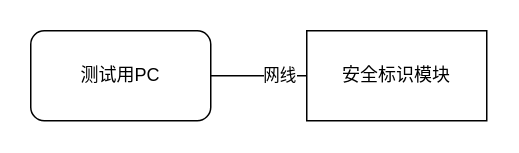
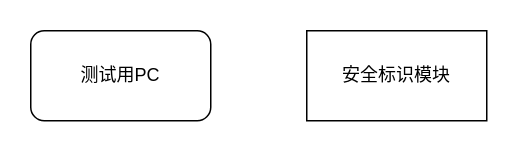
edge "测试用PC" -- "安全标识模块": removed, label "网线"
